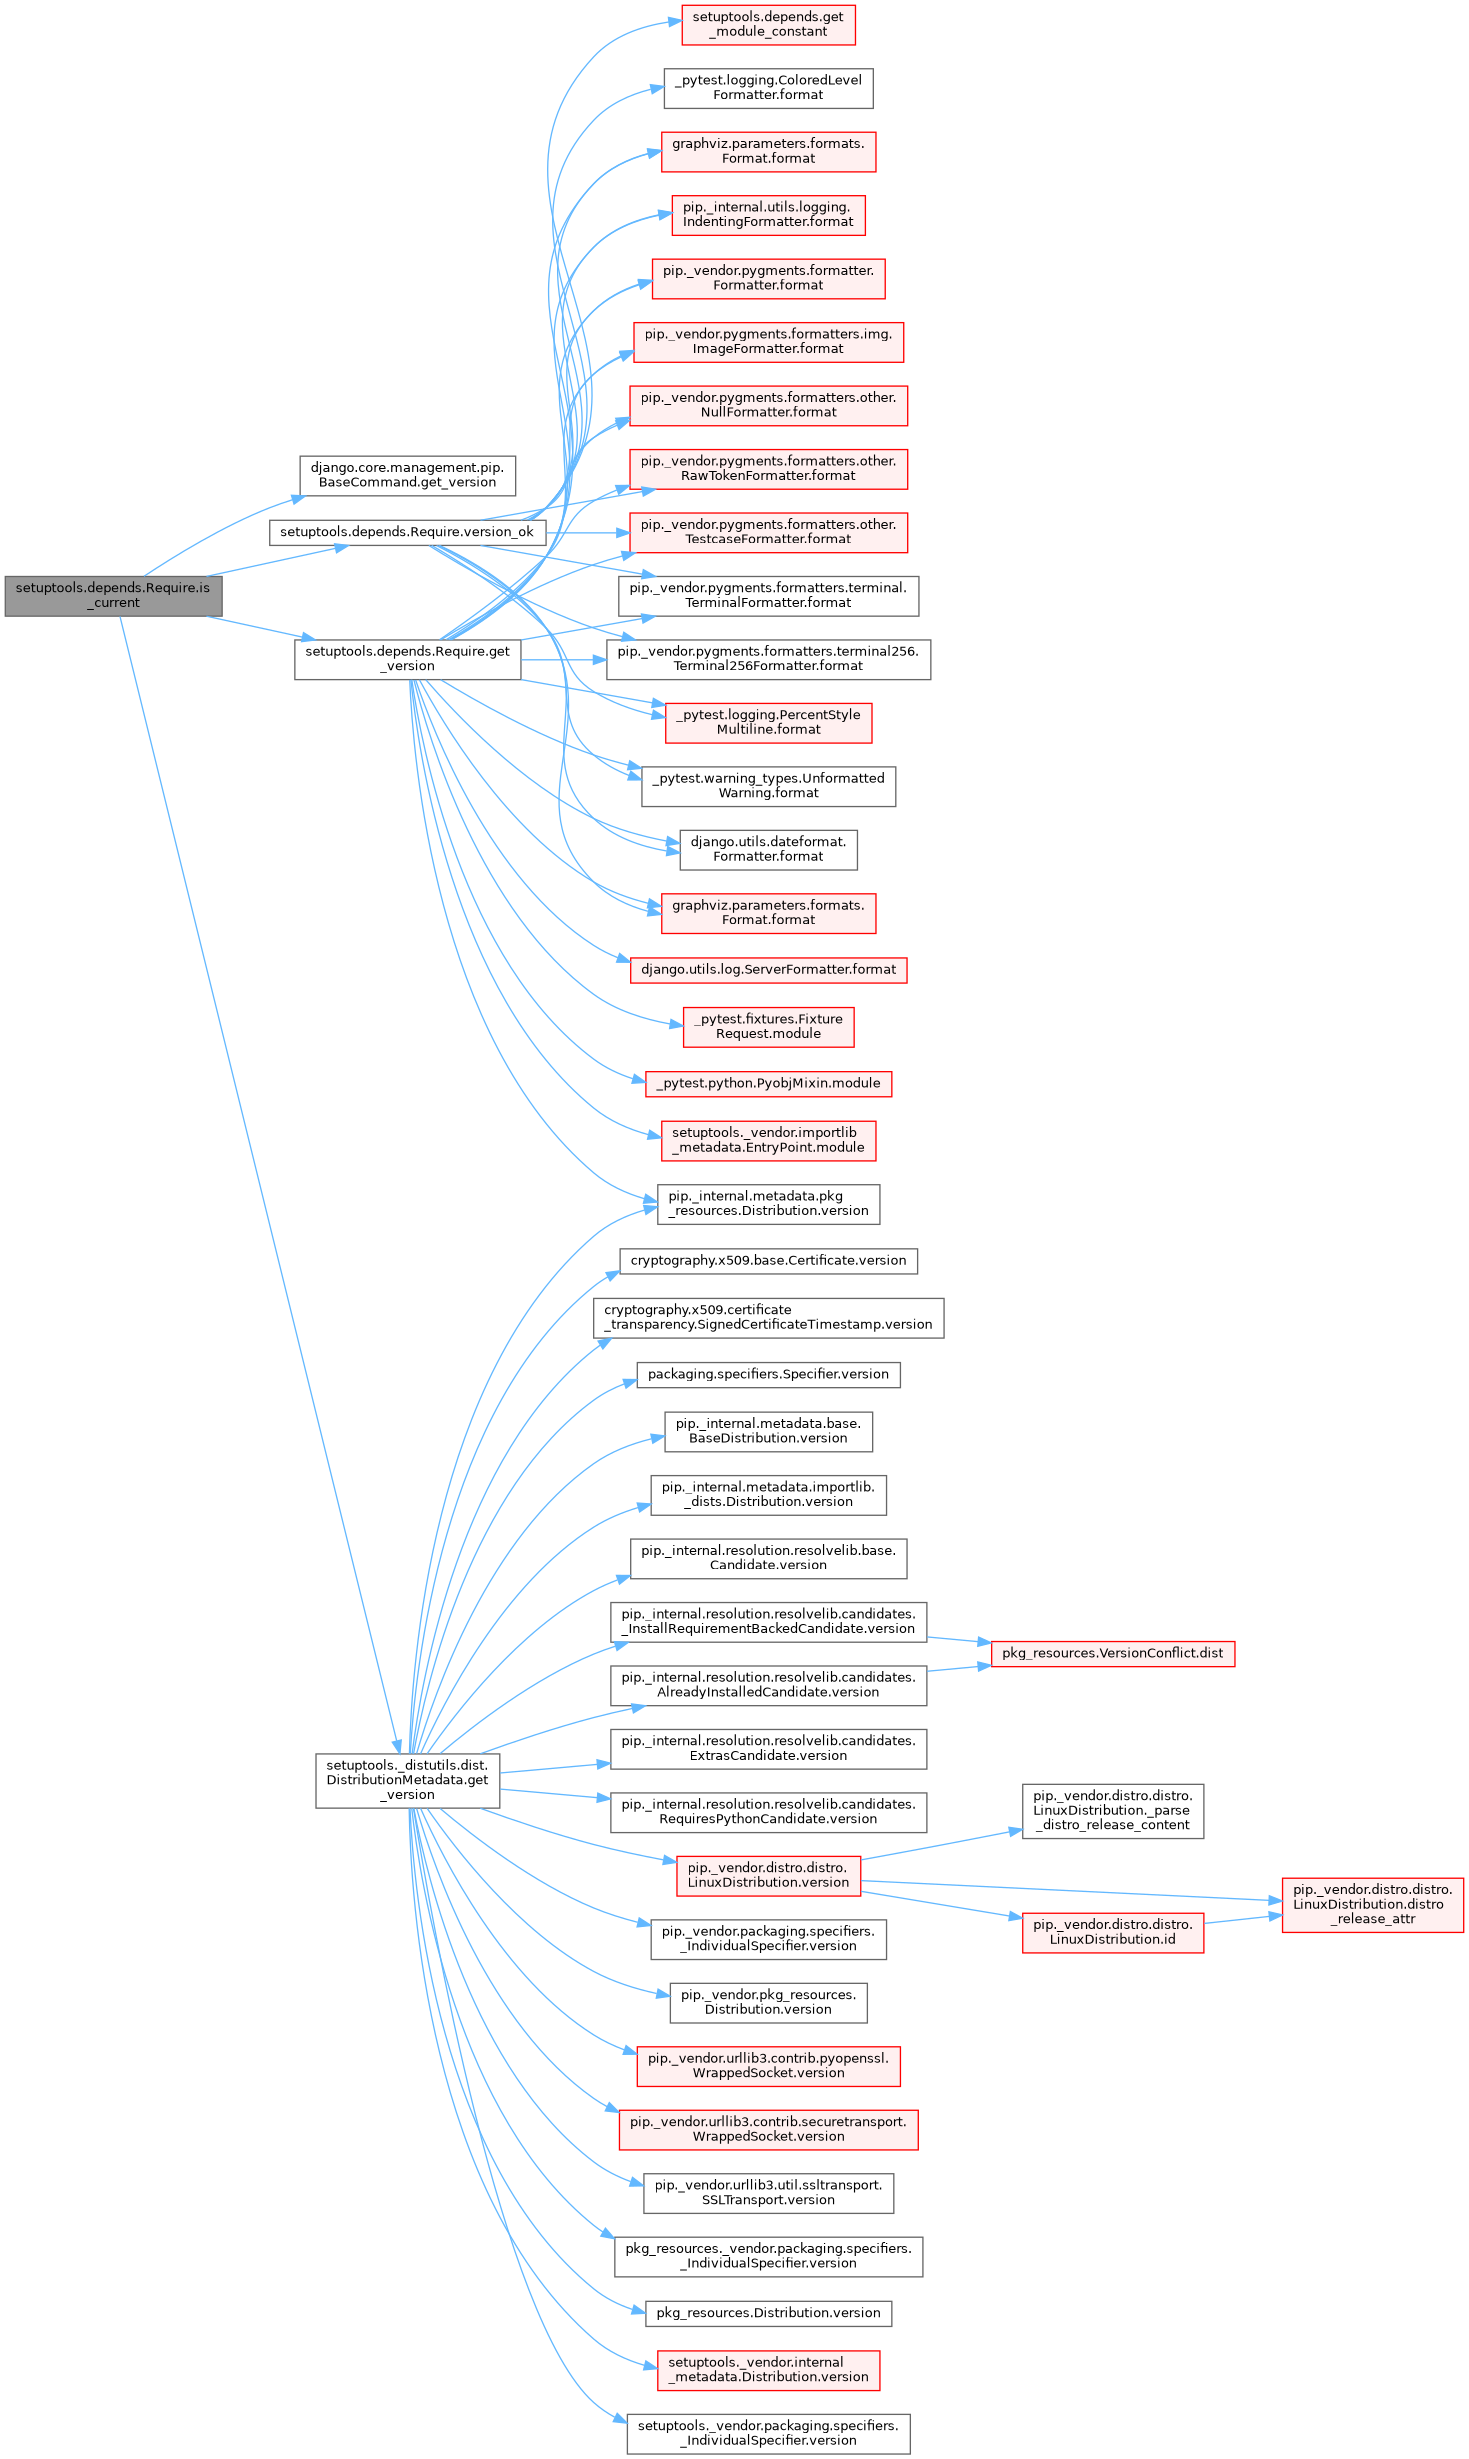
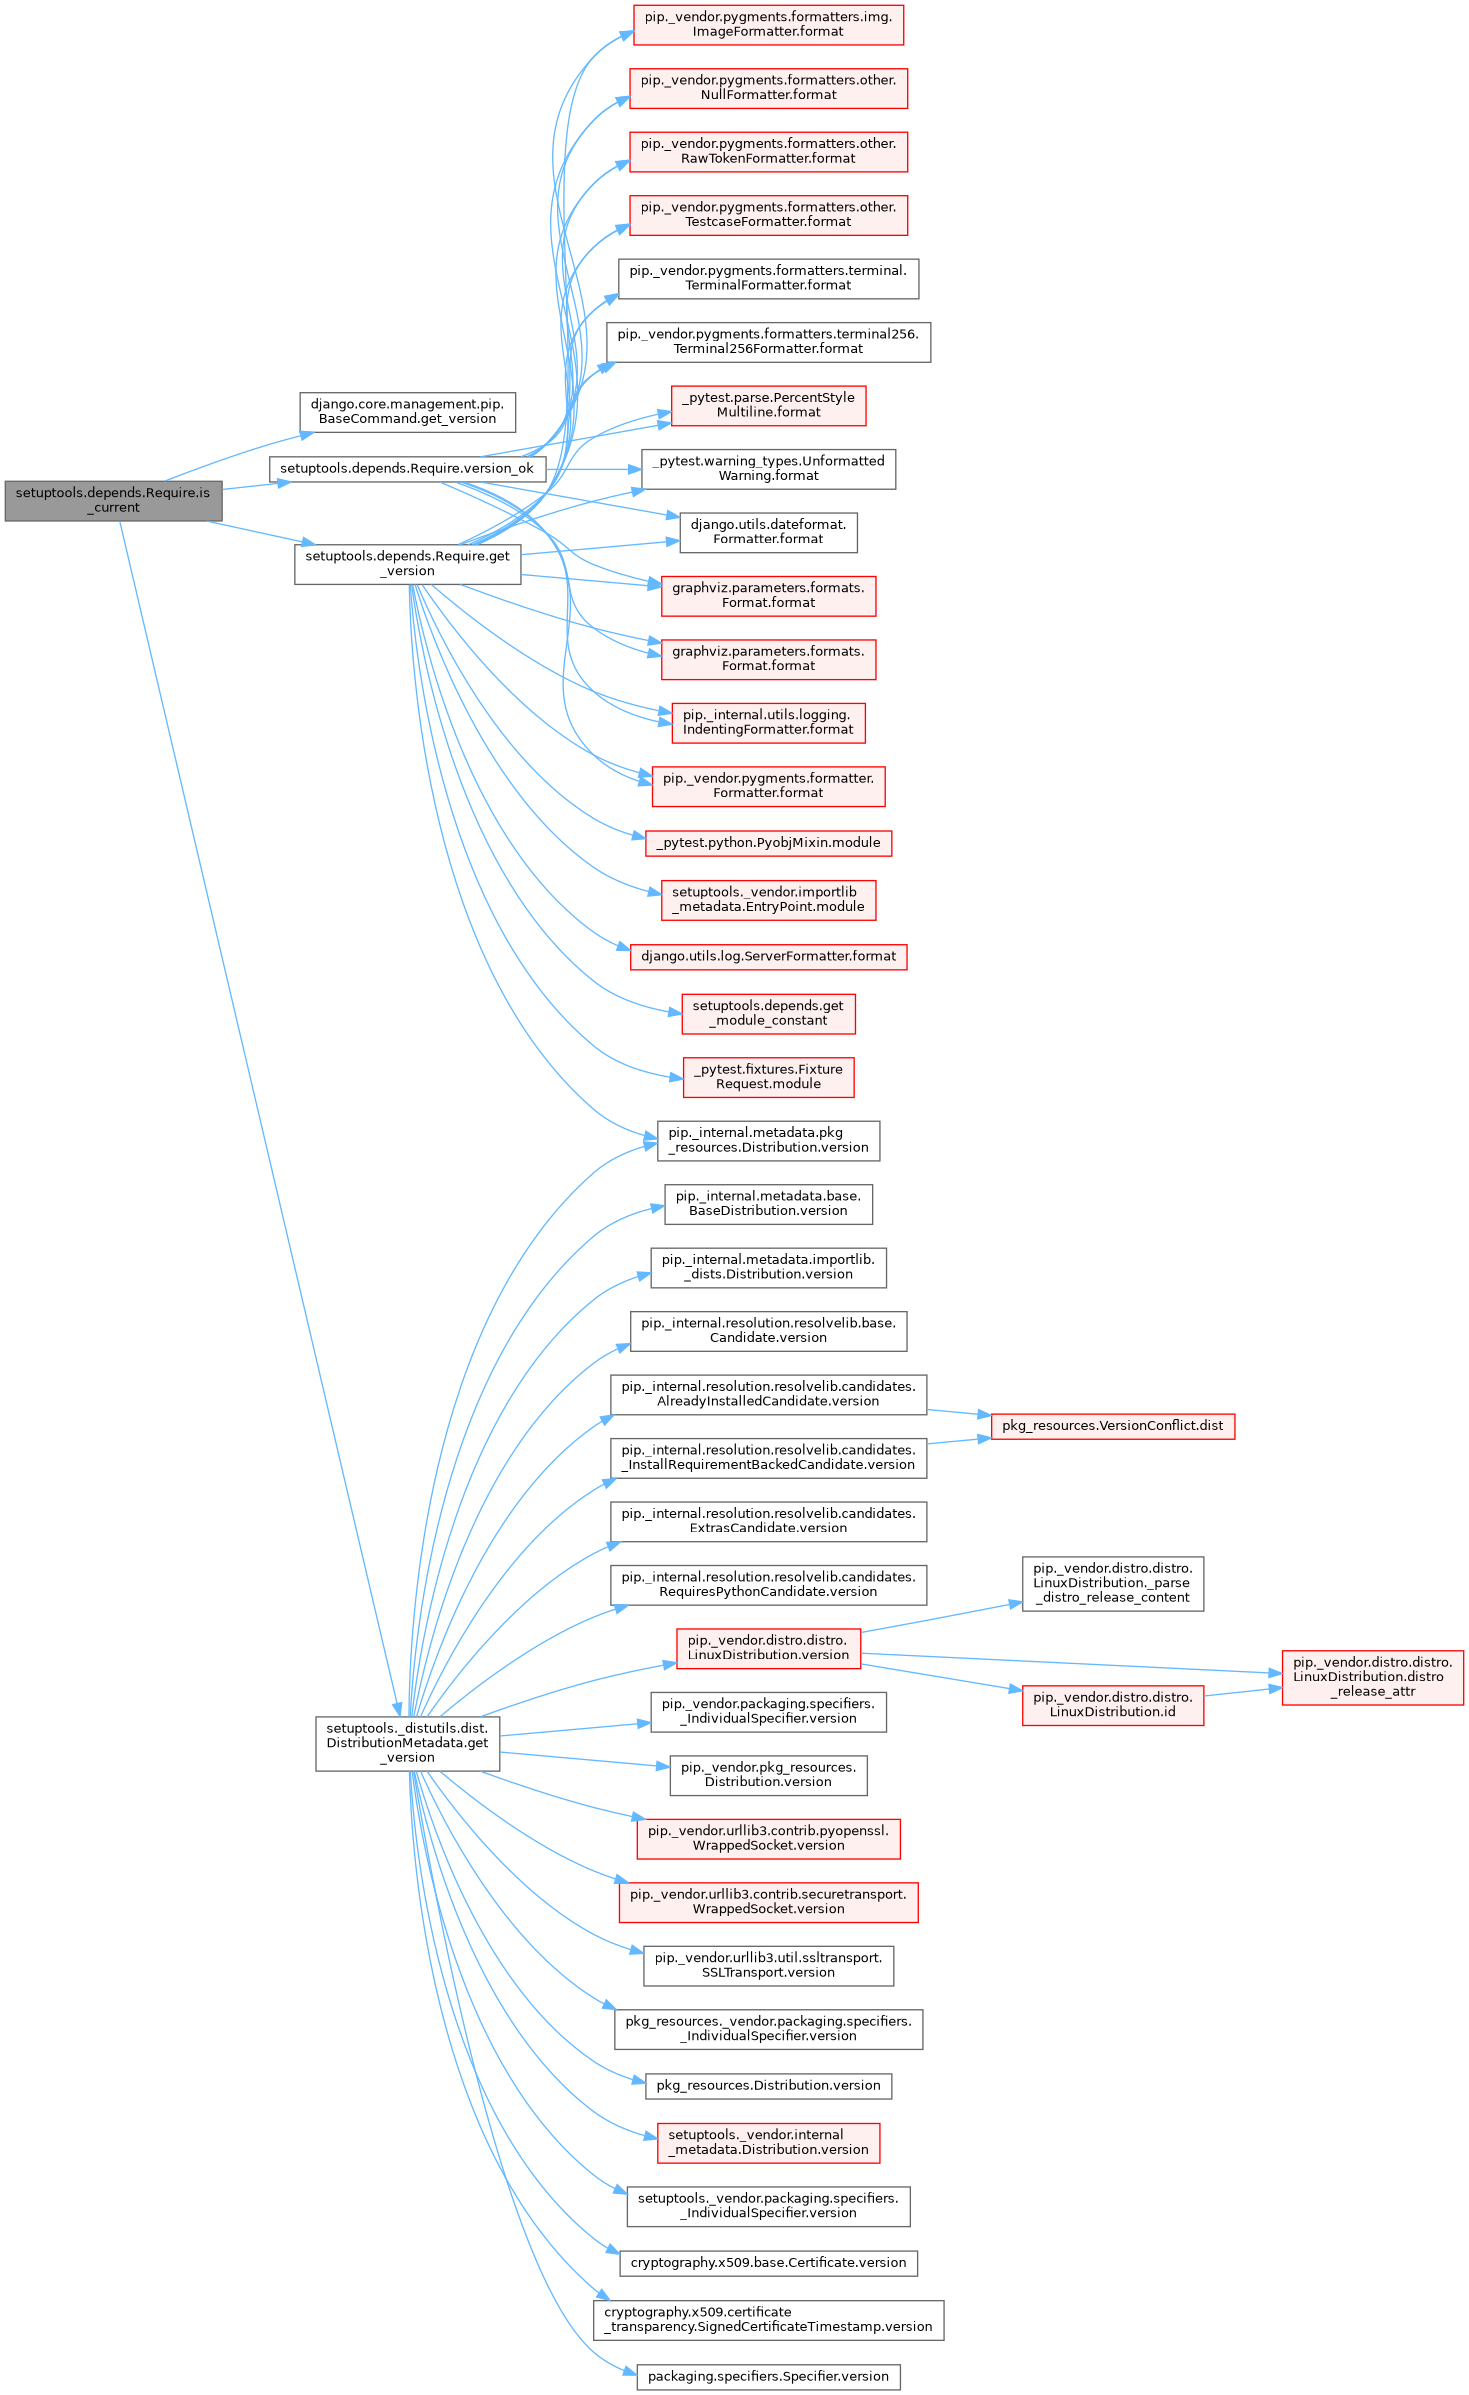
node "_pytest.logging.ColoredLevel Formatter.format": removed
edge "setuptools.depends.Require.version_ok" -> "setuptools.depends.get _module_constant": now "setuptools.depends.Require.get _version" -> "setuptools.depends.get _module_constant"
node "_pytest.logging.PercentStyle Multiline.format": label "_pytest.logging.PercentStyle Multiline.format" -> "_pytest.parse.PercentStyle Multiline.format"
